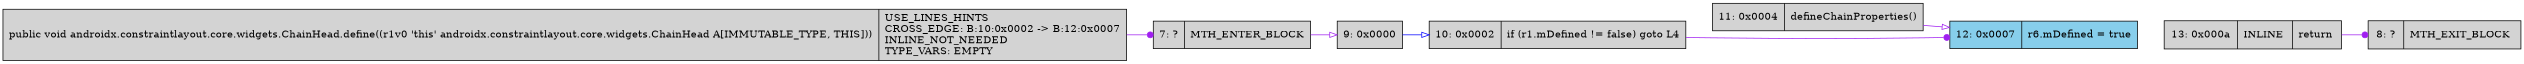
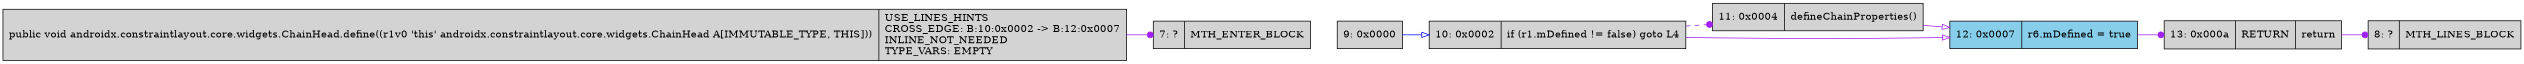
edge "10: 0x0002" -> "11: 0x0004": added
node "13: 0x000a": text "INLINE" -> "RETURN"
node "8: ?": text "MTH_EXIT_BLOCK" -> "MTH_LINES_BLOCK"
edge "7: ?" -> "9: 0x0000": removed
edge "12: 0x0007" -> "13: 0x000a": added
edge "10: 0x0002" -> "12: 0x0007": arrowhead dot -> onormal
